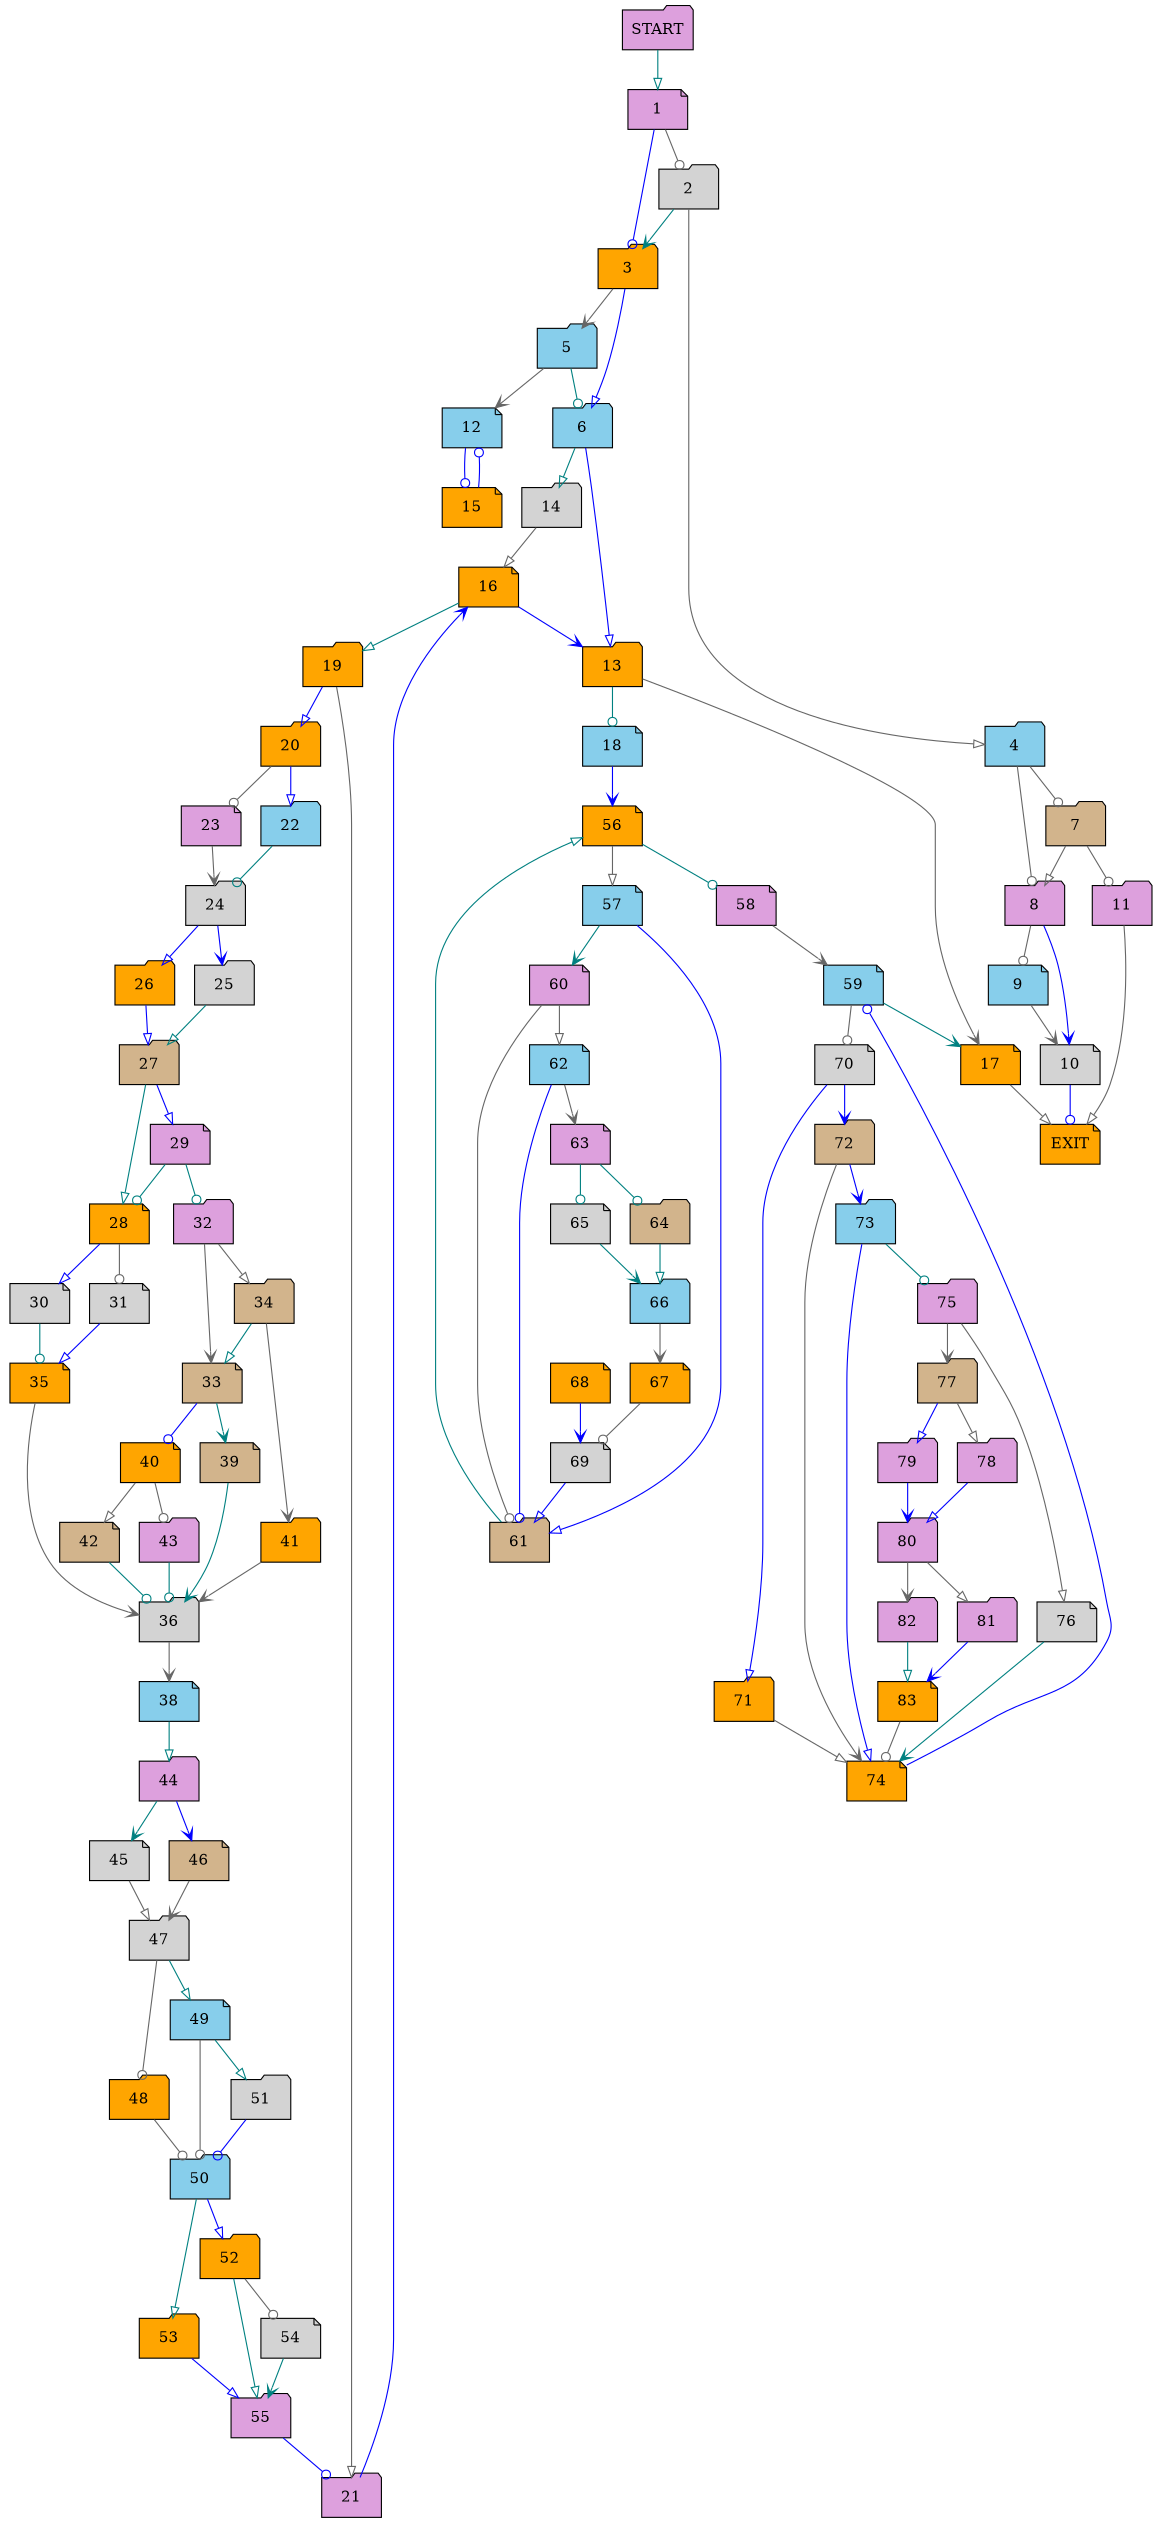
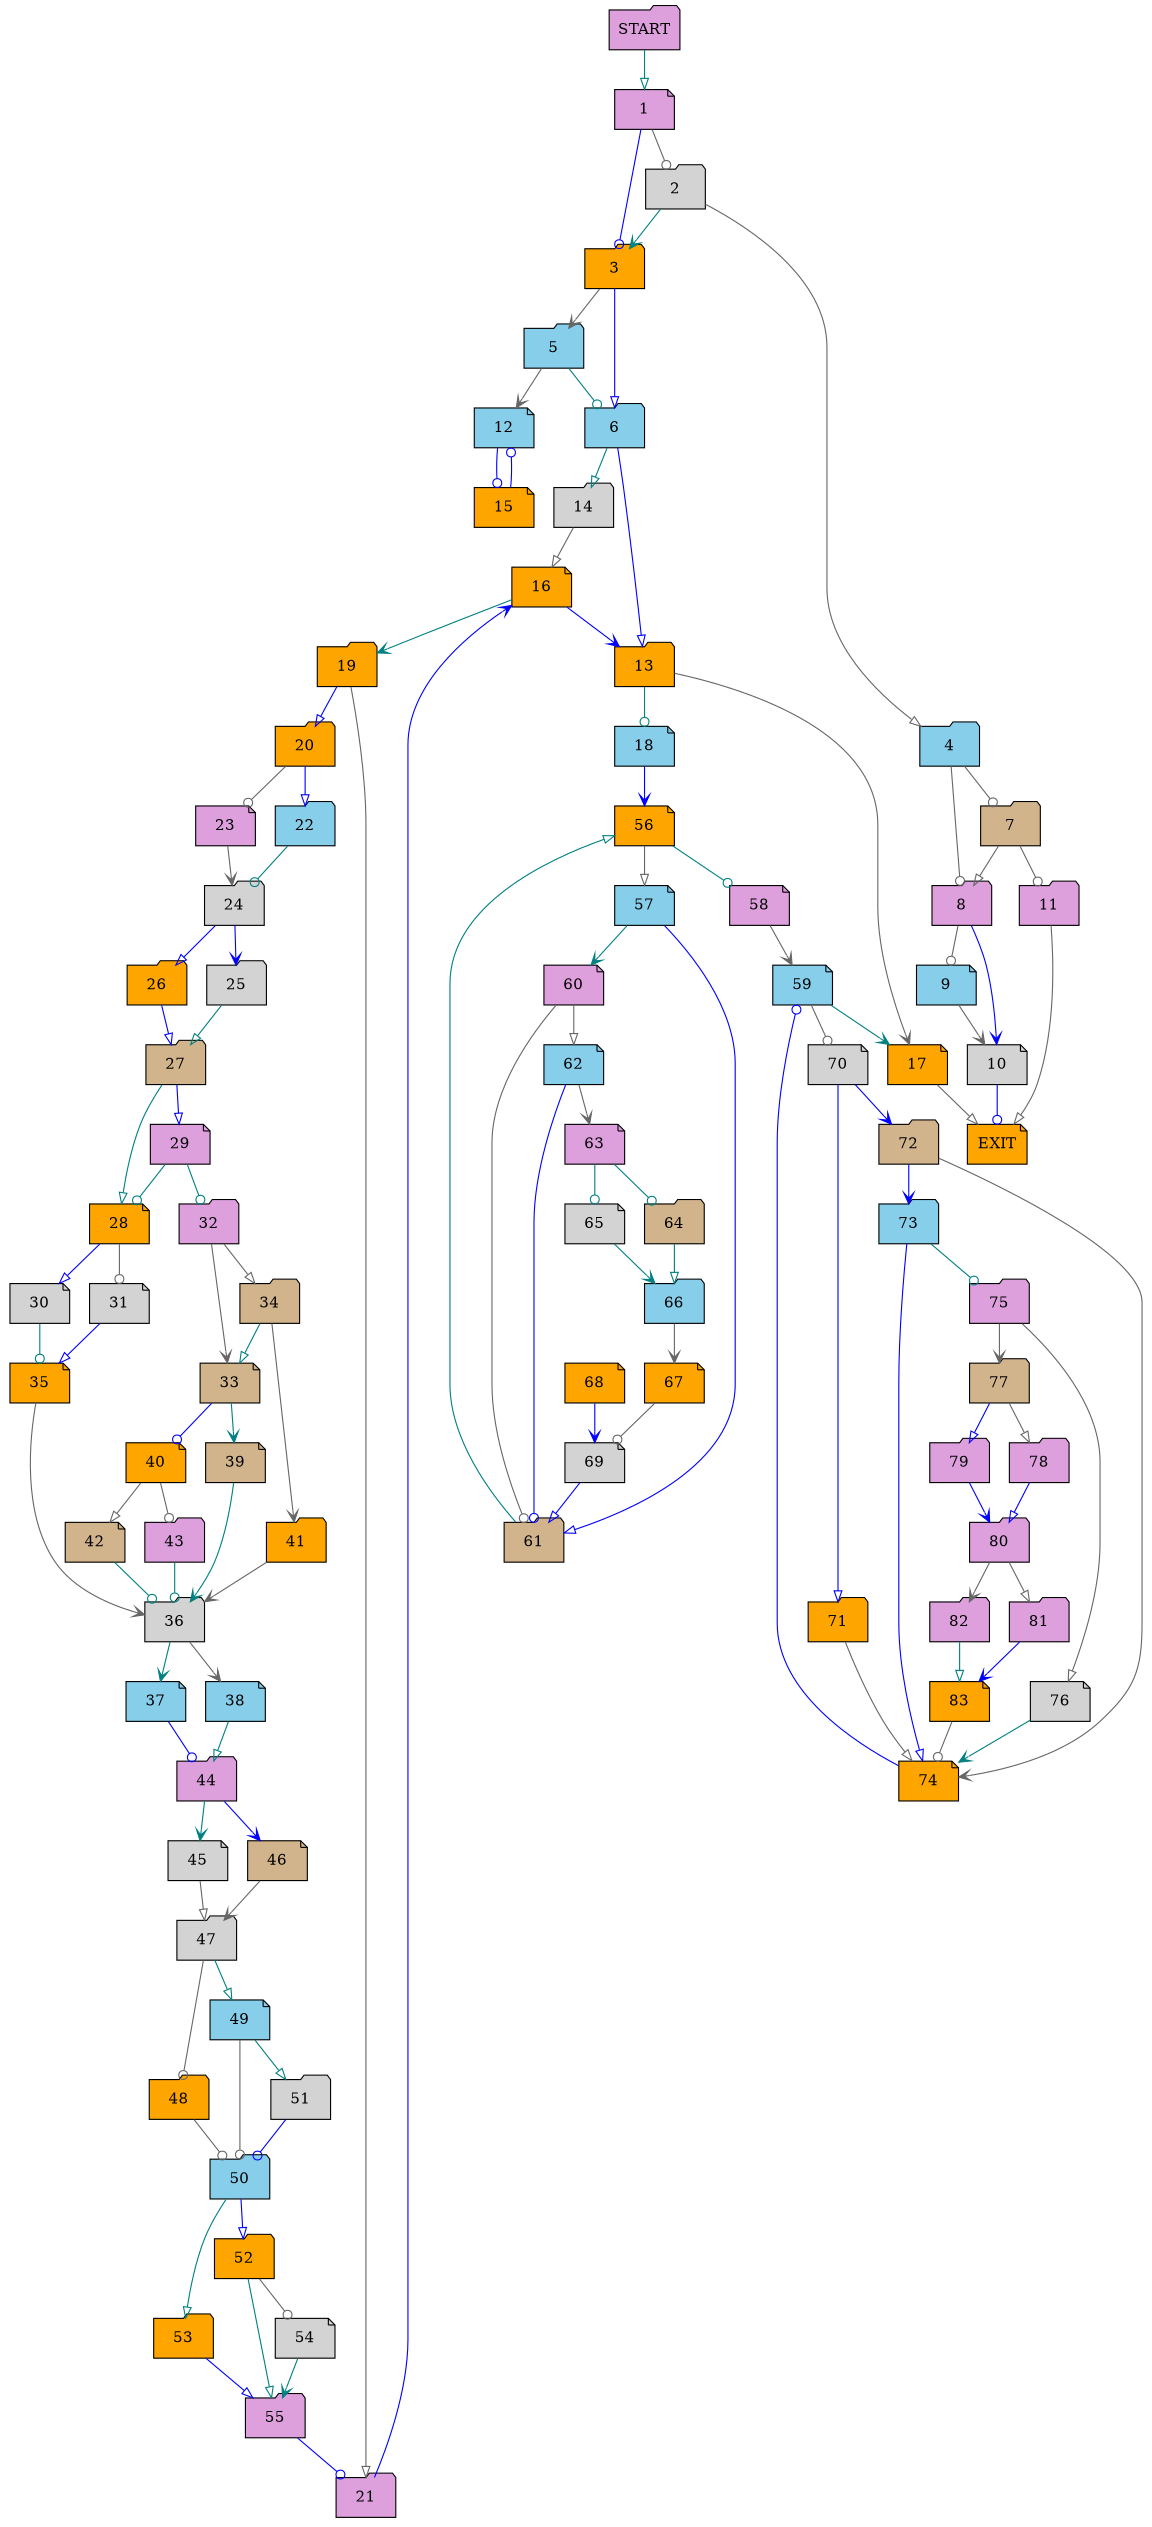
edge "16" -> "19": arrowhead onormal -> vee
node "37": added
